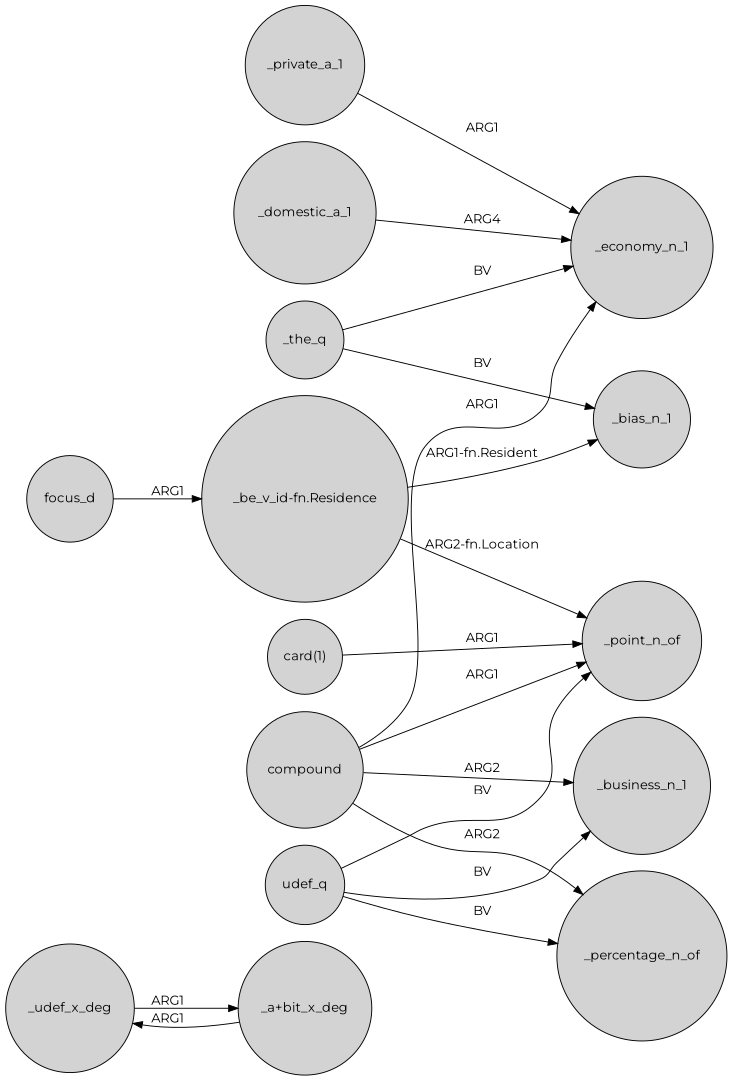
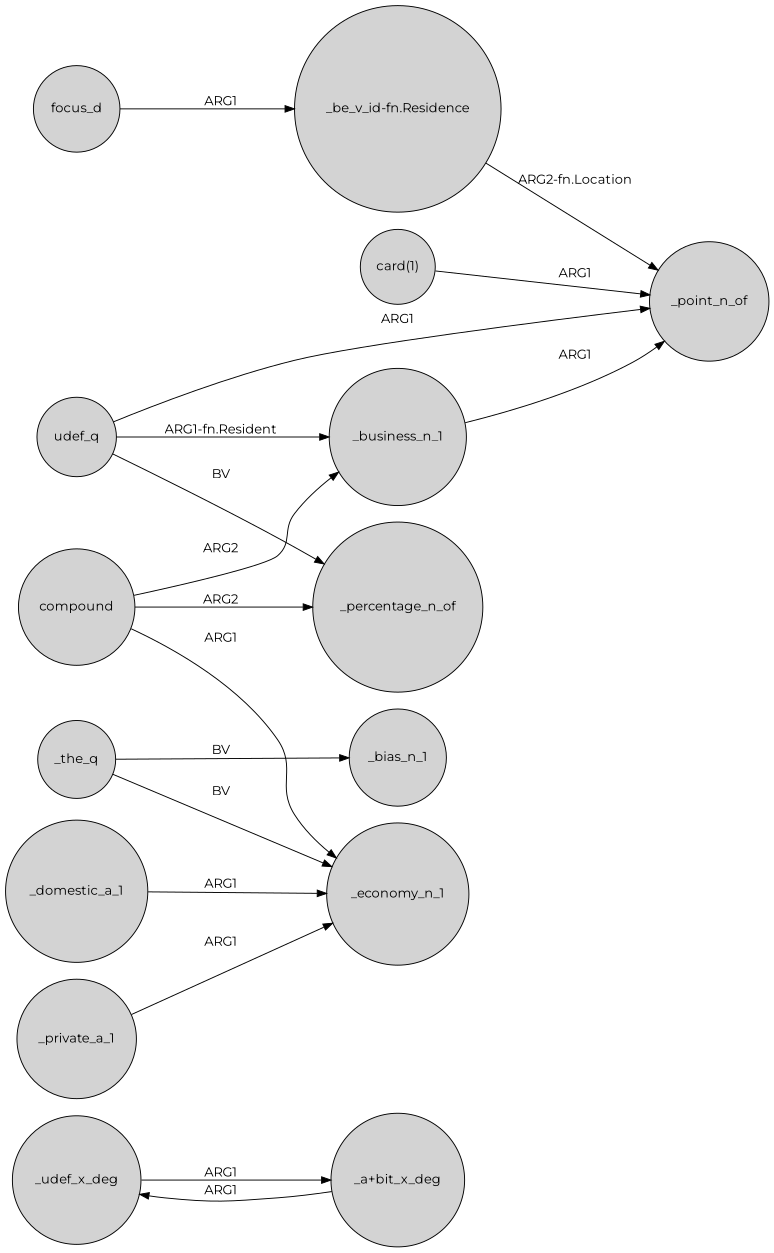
edge "_domestic_a_1" -> "_economy_n_1": label "ARG4" -> "ARG1"
edge "_be_v_id-fn.Residence" -> "_bias_n_1": removed, label "ARG1-fn.Resident"
edge "compound" -> "_point_n_of": now "_business_n_1" -> "_point_n_of"
edge "udef_q" -> "_point_n_of": label "BV" -> "ARG1"
edge "udef_q" -> "_business_n_1": label "BV" -> "ARG1-fn.Resident"
